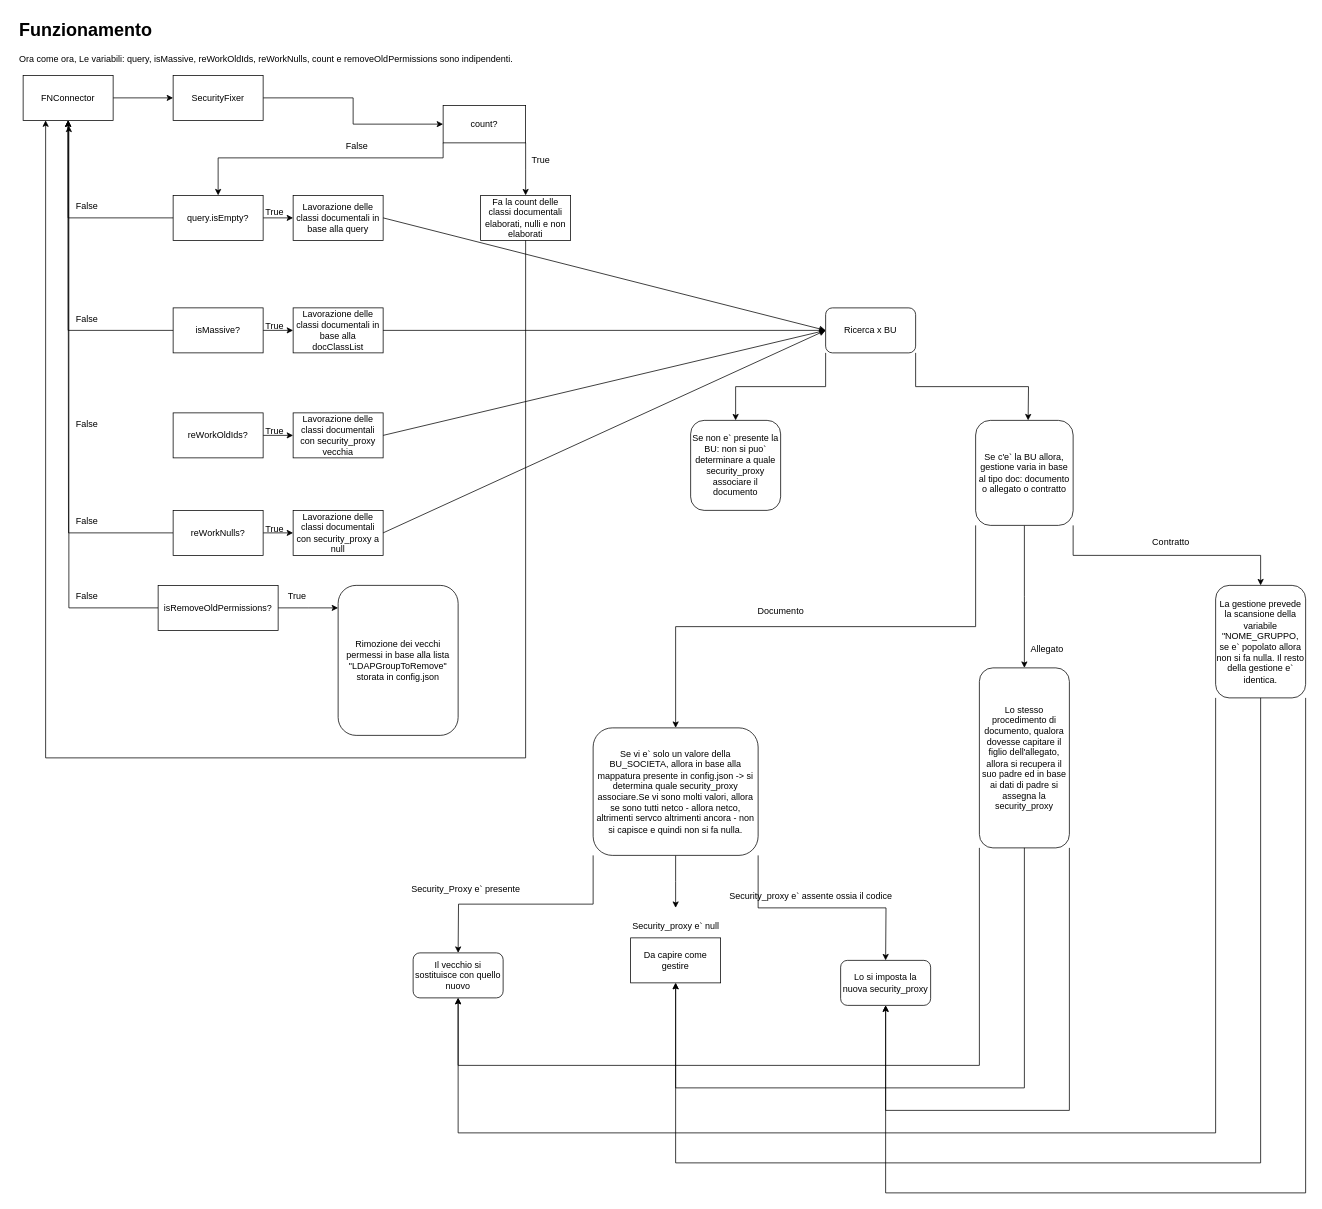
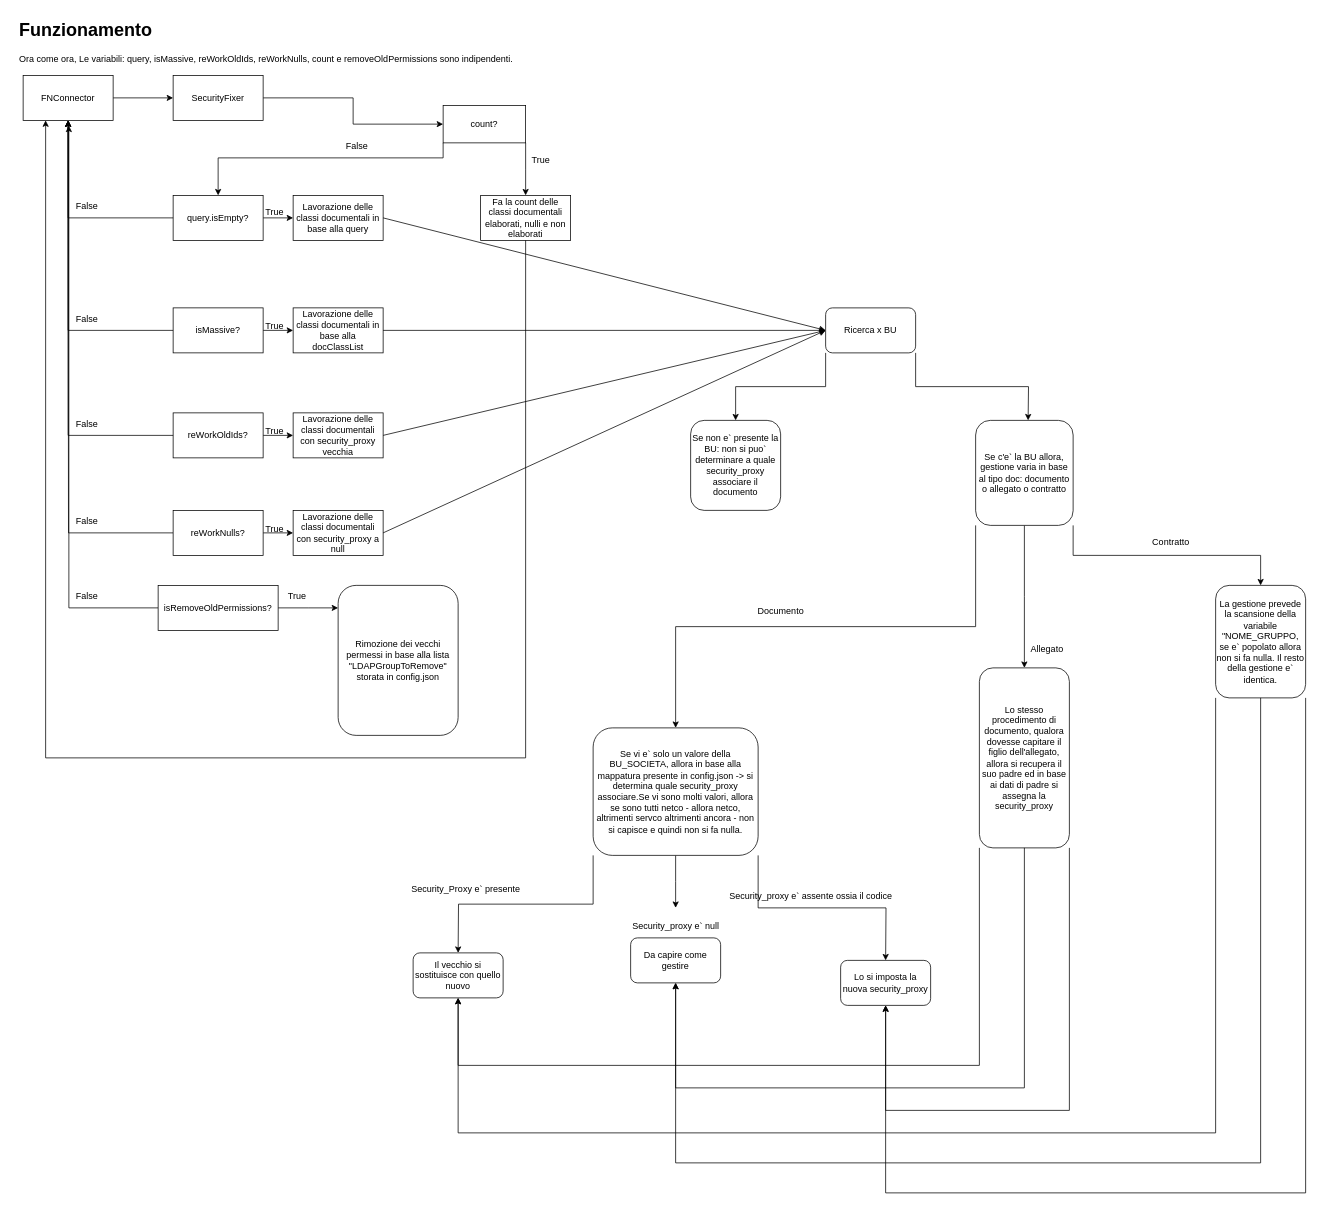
edge "reWorkOldIds?" -> "FNConnector": added
node "Da capire come gestire": shape rectangle -> rounded rectangle
